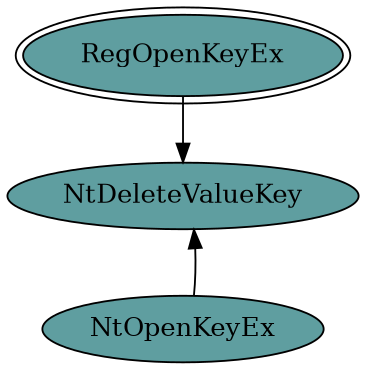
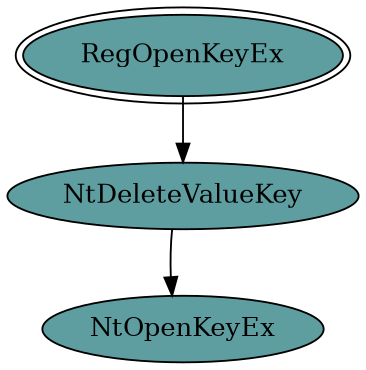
edge "NtOpenKeyEx" -> "NtDeleteValueKey": reversed
